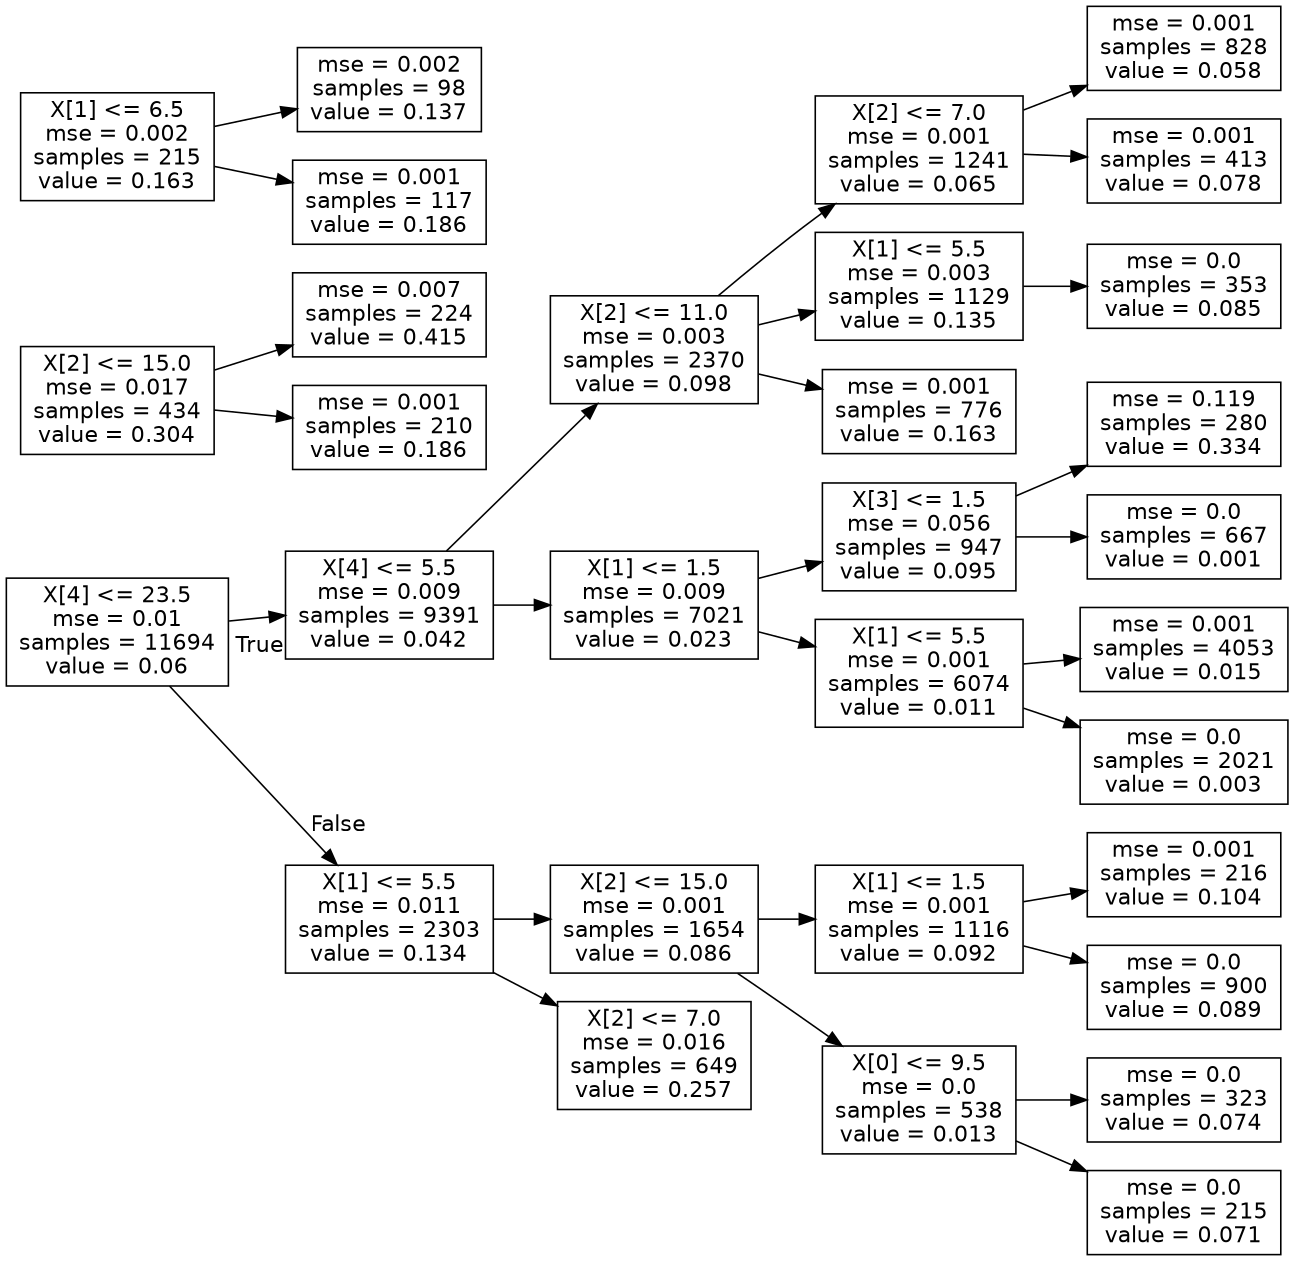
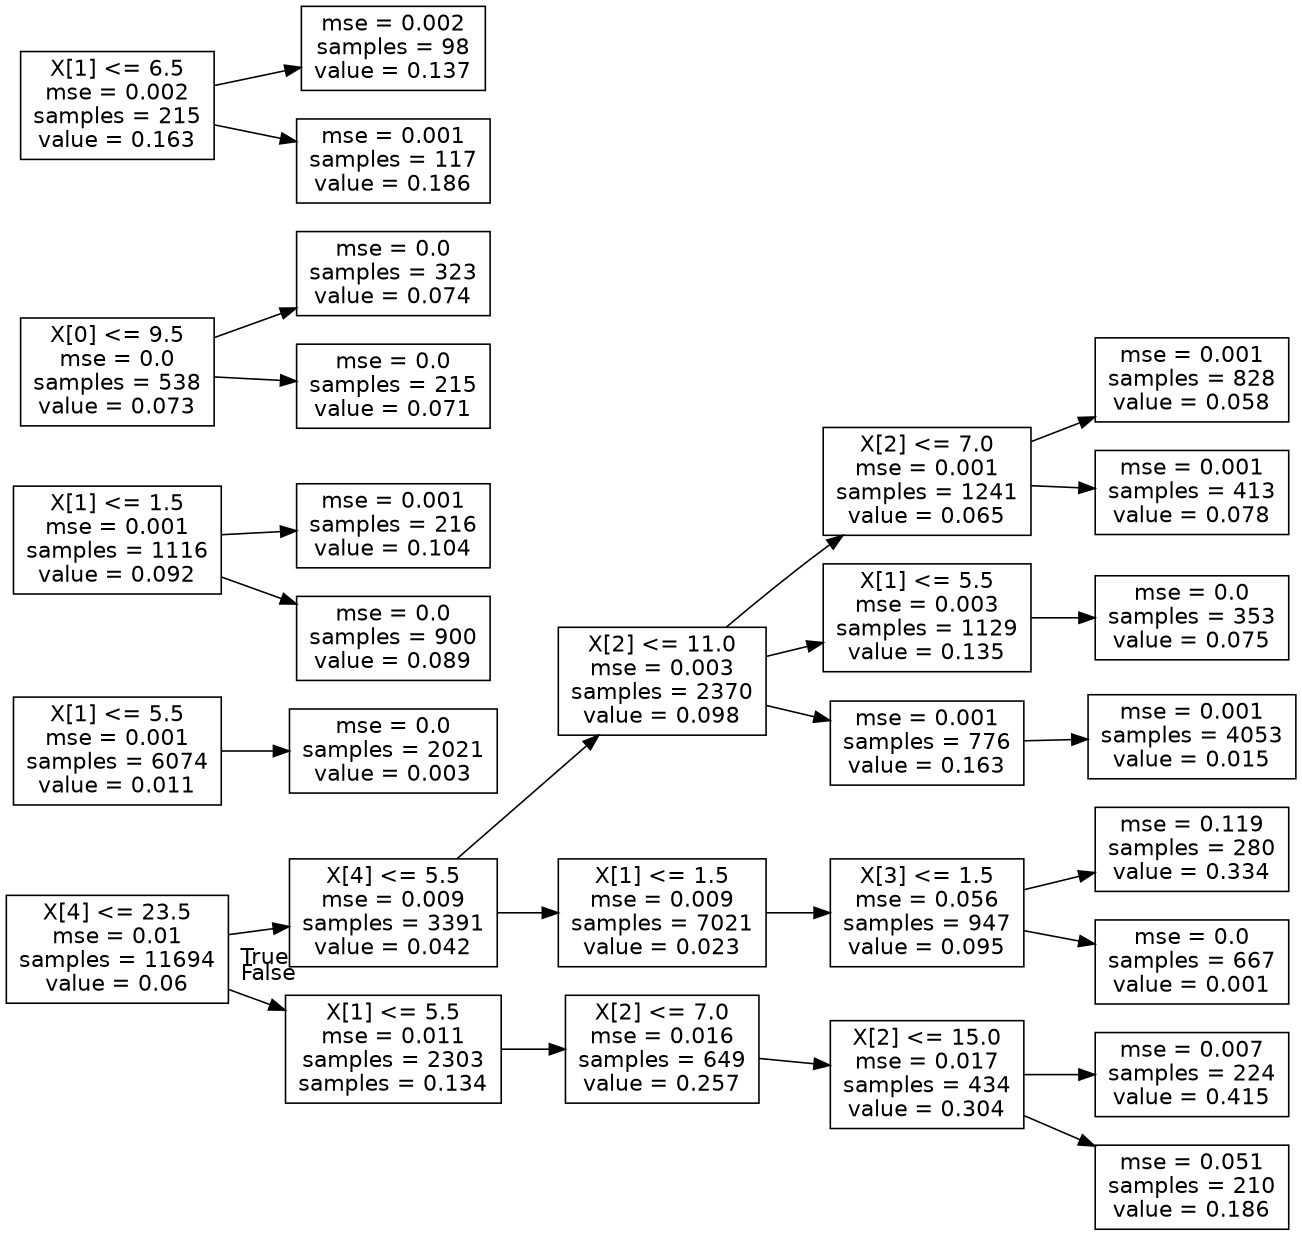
node "mse = 0.0 samples = 353 value = 0.085": label "mse = 0.0 samples = 353 value = 0.085" -> "mse = 0.0 samples = 353 value = 0.075"
node "mse = 0.001 samples = 210 value = 0.186": label "mse = 0.001 samples = 210 value = 0.186" -> "mse = 0.051 samples = 210 value = 0.186"
node "X[4] <= 5.5 mse = 0.009 samples = 9391 value = 0.042": label "X[4] <= 5.5 mse = 0.009 samples = 9391 value = 0.042" -> "X[4] <= 5.5 mse = 0.009 samples = 3391 value = 0.042"
edge "X[1] <= 1.5 mse = 0.009 samples = 7021 value = 0.023" -> "X[1] <= 5.5 mse = 0.001 samples = 6074 value = 0.011": removed
edge "X[1] <= 5.5 mse = 0.001 samples = 6074 value = 0.011" -> "mse = 0.001 samples = 4053 value = 0.015": now "mse = 0.001 samples = 776 value = 0.163" -> "mse = 0.001 samples = 4053 value = 0.015"
node "X[1] <= 5.5 mse = 0.011 samples = 2303 value = 0.134": label "X[1] <= 5.5 mse = 0.011 samples = 2303 value = 0.134" -> "X[1] <= 5.5 mse = 0.011 samples = 2303 samples = 0.134"
node "X[2] <= 15.0 mse = 0.001 samples = 1654 value = 0.086": removed
edge "X[2] <= 7.0 mse = 0.016 samples = 649 value = 0.257" -> "X[2] <= 15.0 mse = 0.017 samples = 434 value = 0.304": added
node "X[0] <= 9.5 mse = 0.0 samples = 538 value = 0.013": label "X[0] <= 9.5 mse = 0.0 samples = 538 value = 0.013" -> "X[0] <= 9.5 mse = 0.0 samples = 538 value = 0.073"
